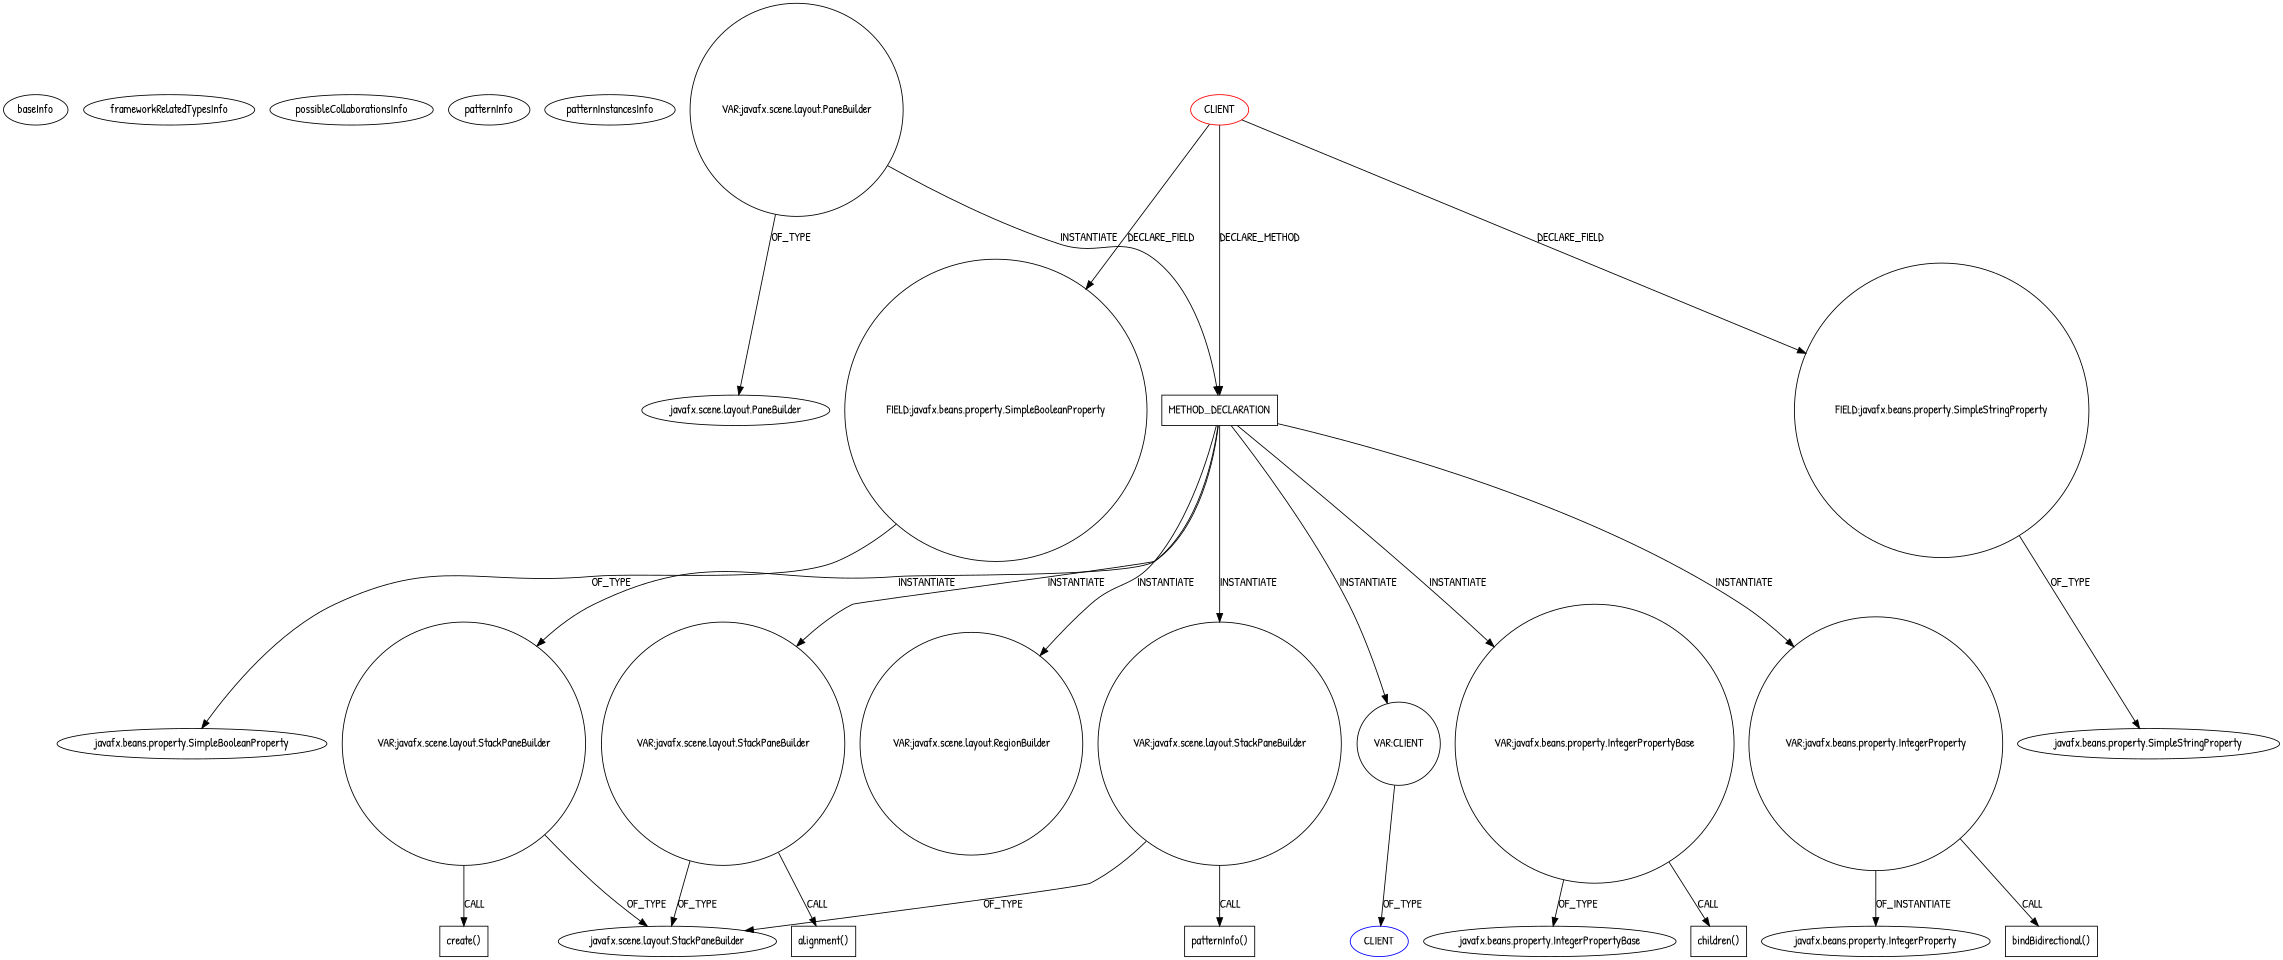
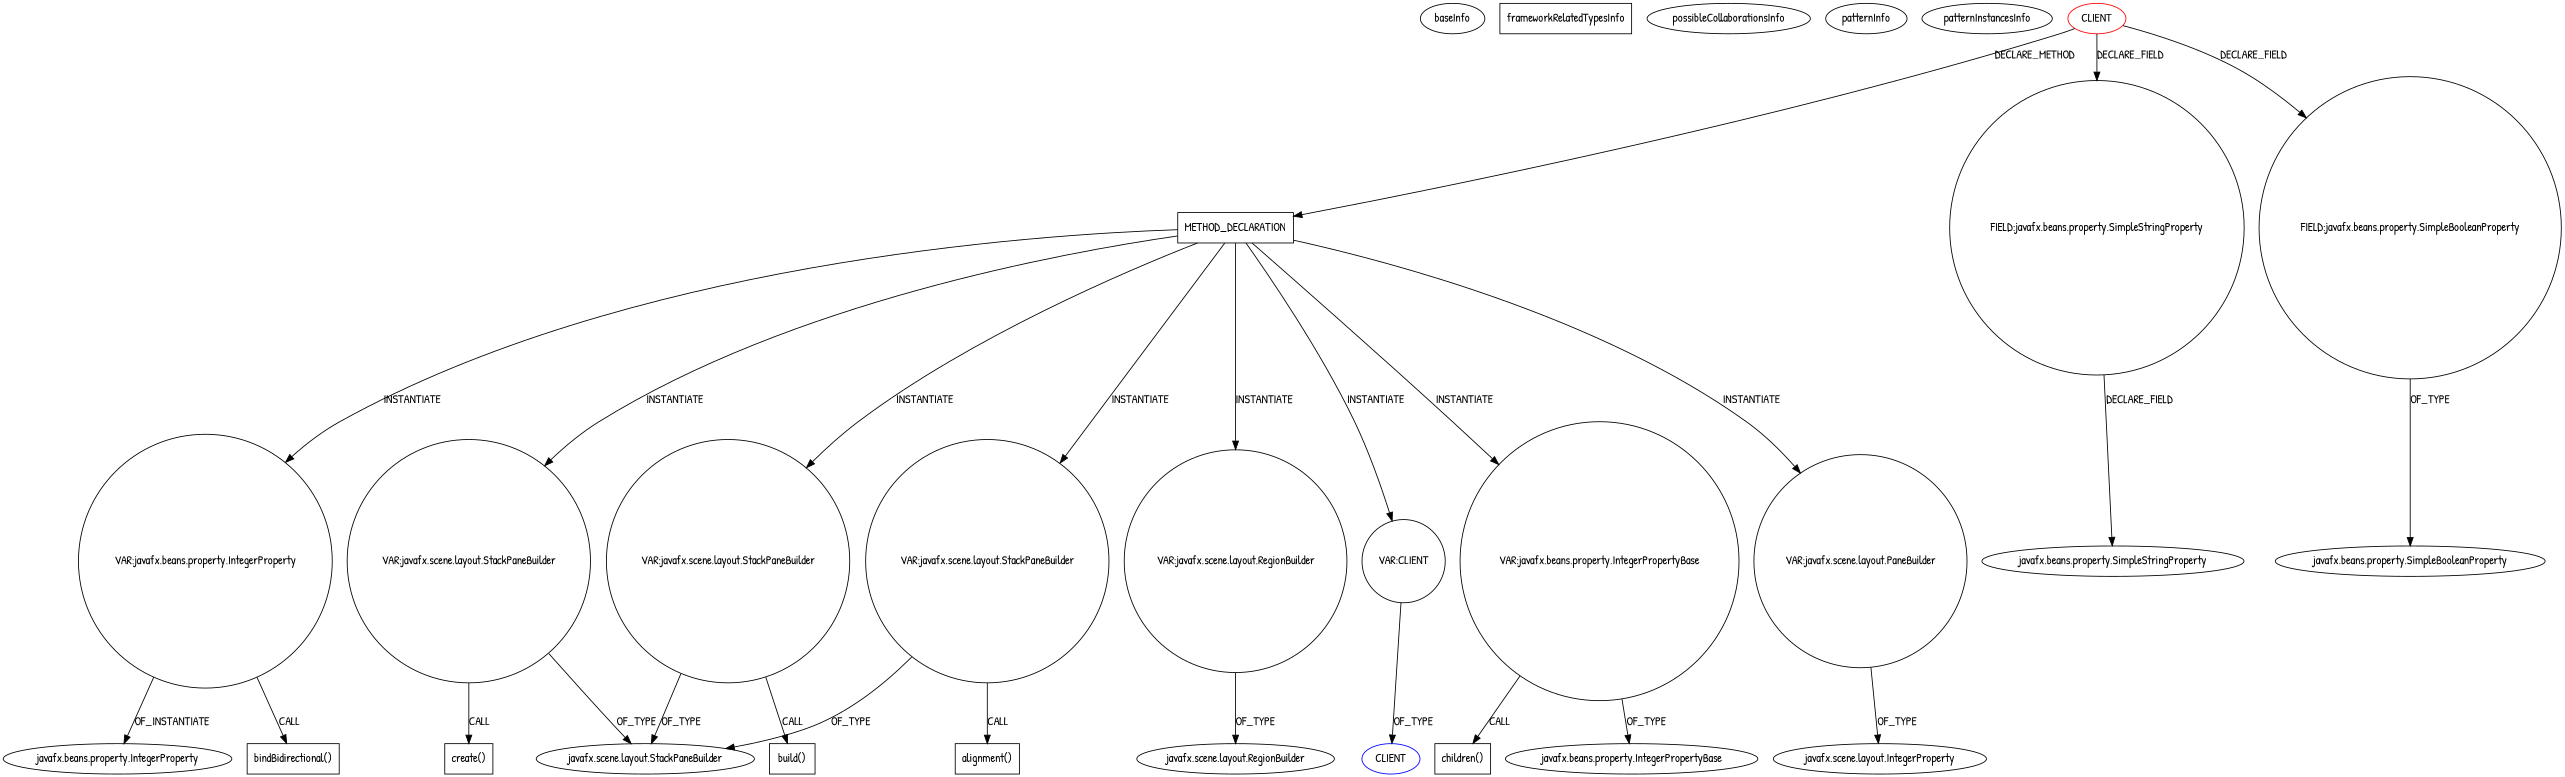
node "frameworkRelatedTypesInfo": shape ellipse -> box
edge "VAR:javafx.scene.layout.PaneBuilder" -> "METHOD_DECLARATION": reversed
node "javafx.scene.layout.PaneBuilder": label "javafx.scene.layout.PaneBuilder" -> "javafx.scene.layout.IntegerProperty"
edge "FIELD:javafx.beans.property.SimpleStringProperty" -> "javafx.beans.property.SimpleStringProperty": label "OF_TYPE" -> "DECLARE_FIELD"
node "javafx.scene.layout.RegionBuilder": added
node "patternInfo()": label "patternInfo()" -> "build()"
